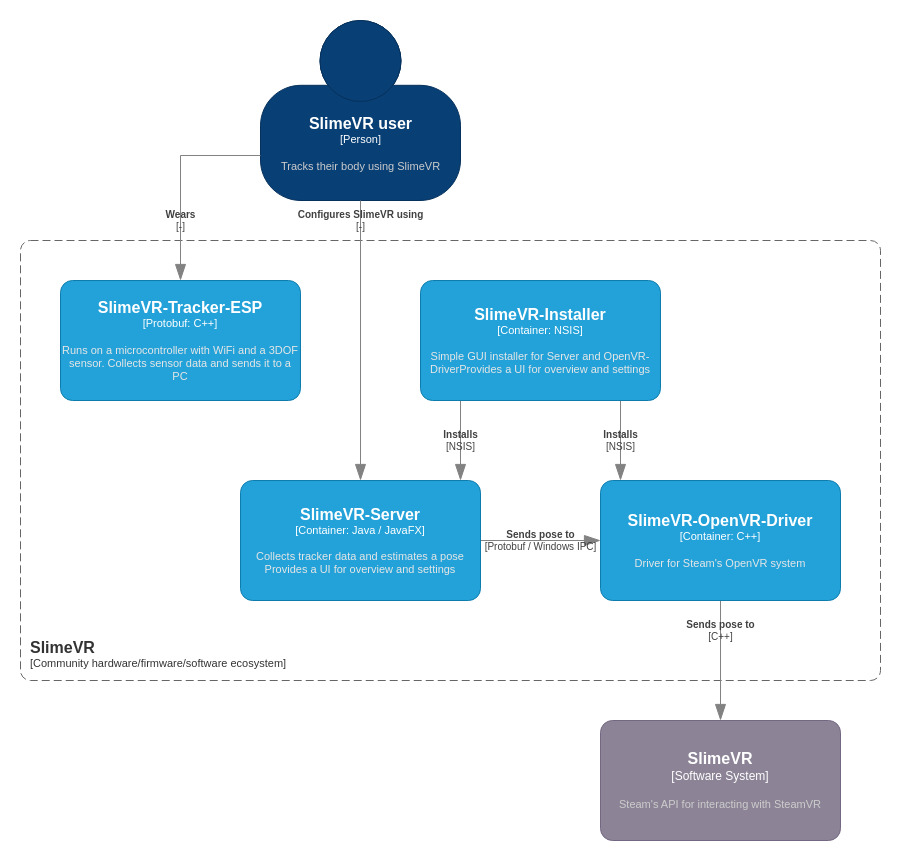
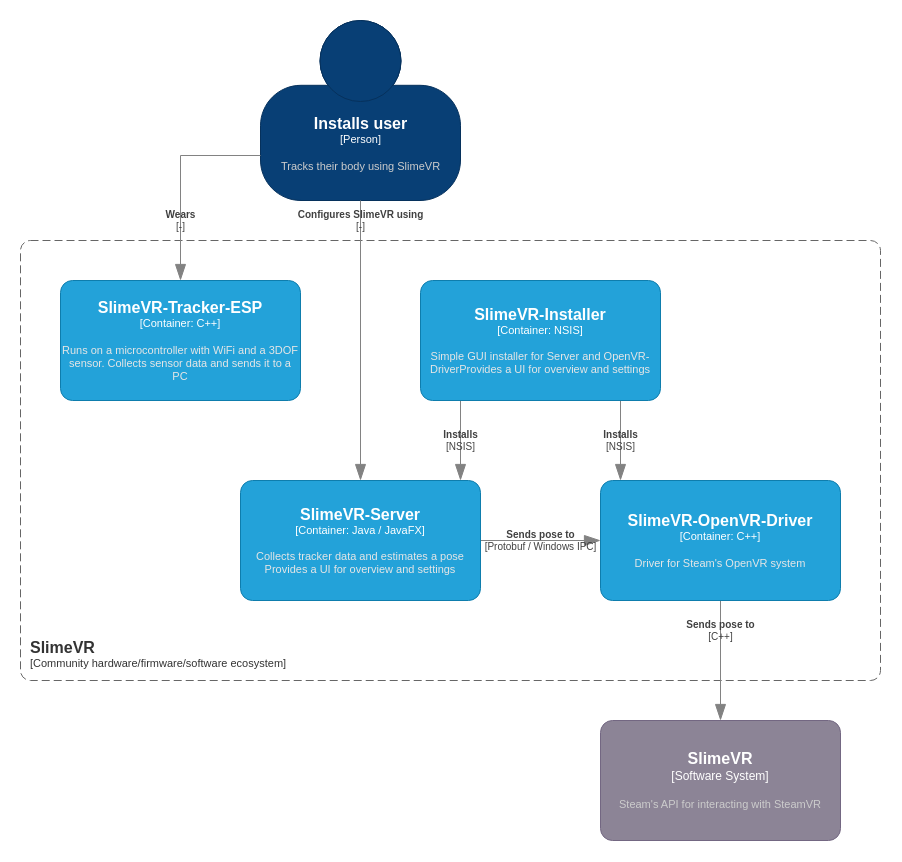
node "SlimeVR user [Person] Tracks their body using SlimeVR": label "SlimeVR user [Person] Tracks their body using SlimeVR" -> "Installs user [Person] Tracks their body using SlimeVR"
node "SlimeVR-Tracker-ESP [Protobuf: C++] Runs on a microcontroller with WiFi and a 3DOF sensor. Collects sensor data and sends it to a PC": label "SlimeVR-Tracker-ESP [Protobuf: C++] Runs on a microcontroller with WiFi and a 3DOF sensor. Collects sensor data and sends it to a PC" -> "SlimeVR-Tracker-ESP [Container: C++] Runs on a microcontroller with WiFi and a 3DOF sensor. Collects sensor data and sends it to a PC"
